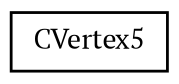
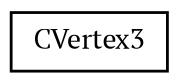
node "CVertex5": label "CVertex5" -> "CVertex3"
